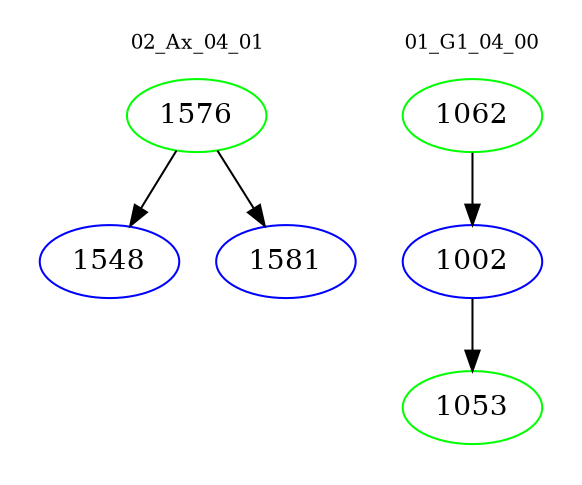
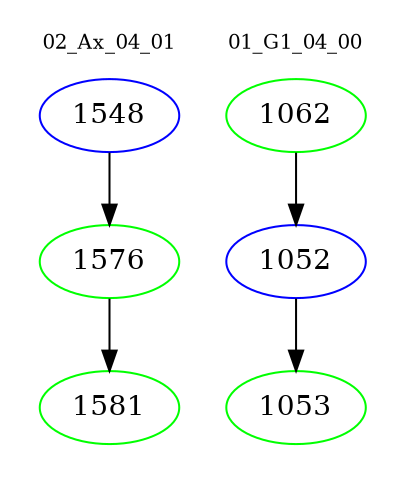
edge "1576" -> "1548": reversed
node "1581": color blue -> green
node "1002": label "1002" -> "1052"
